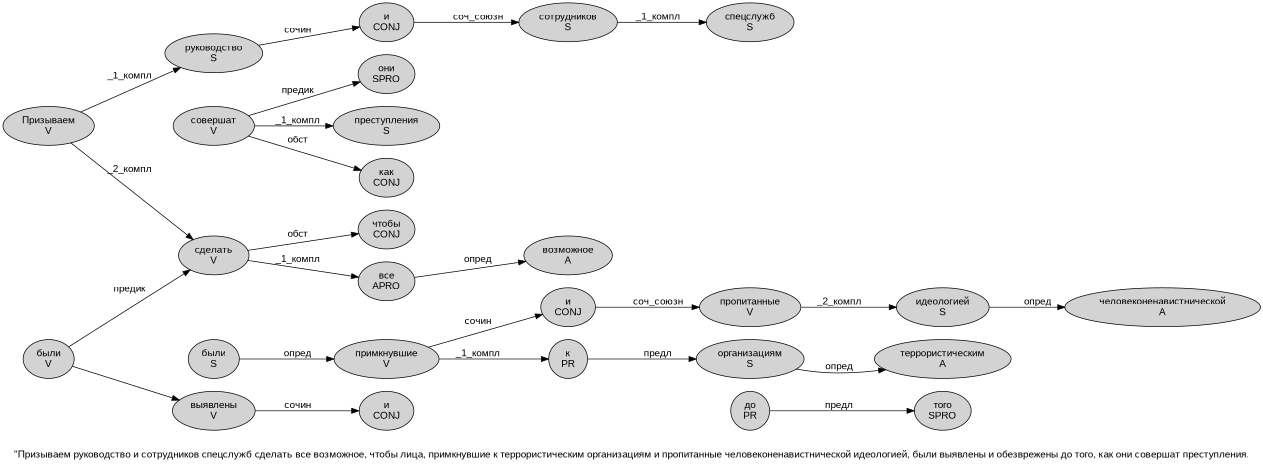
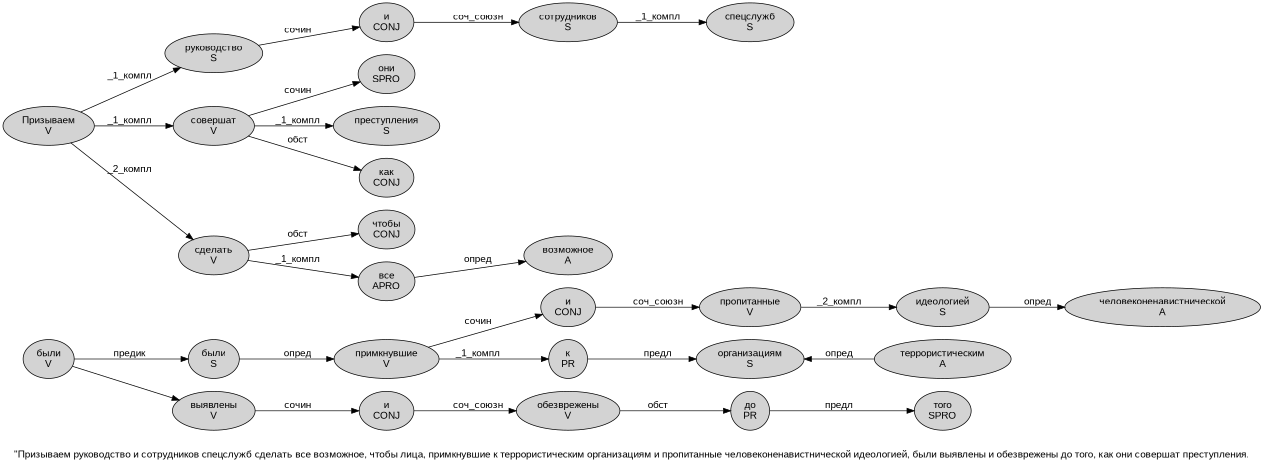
edge "совершат V" -> "они SPRO": label "предик" -> "сочин"
edge "Призываем V" -> "совершат V": added, label "_1_компл"
edge "были V" -> "сделать V": now "были V" -> "были S"
edge "организациям S" -> "террористическим A": reversed
node "обезврежены V": added
